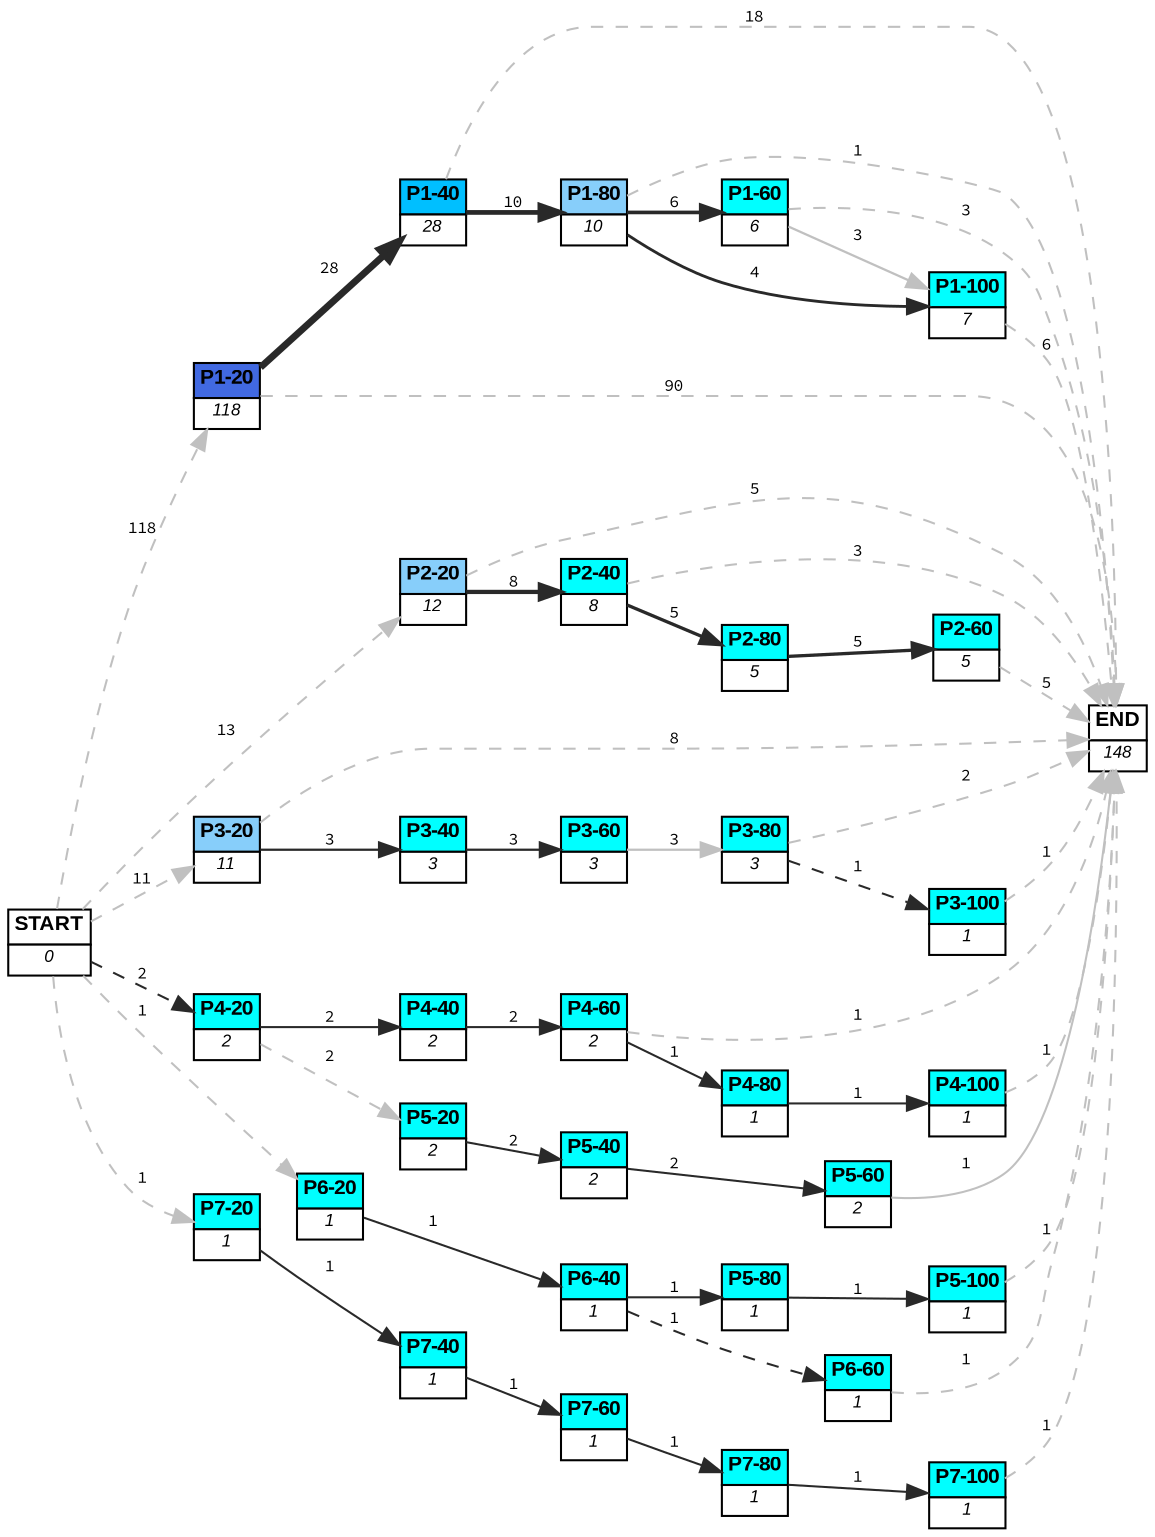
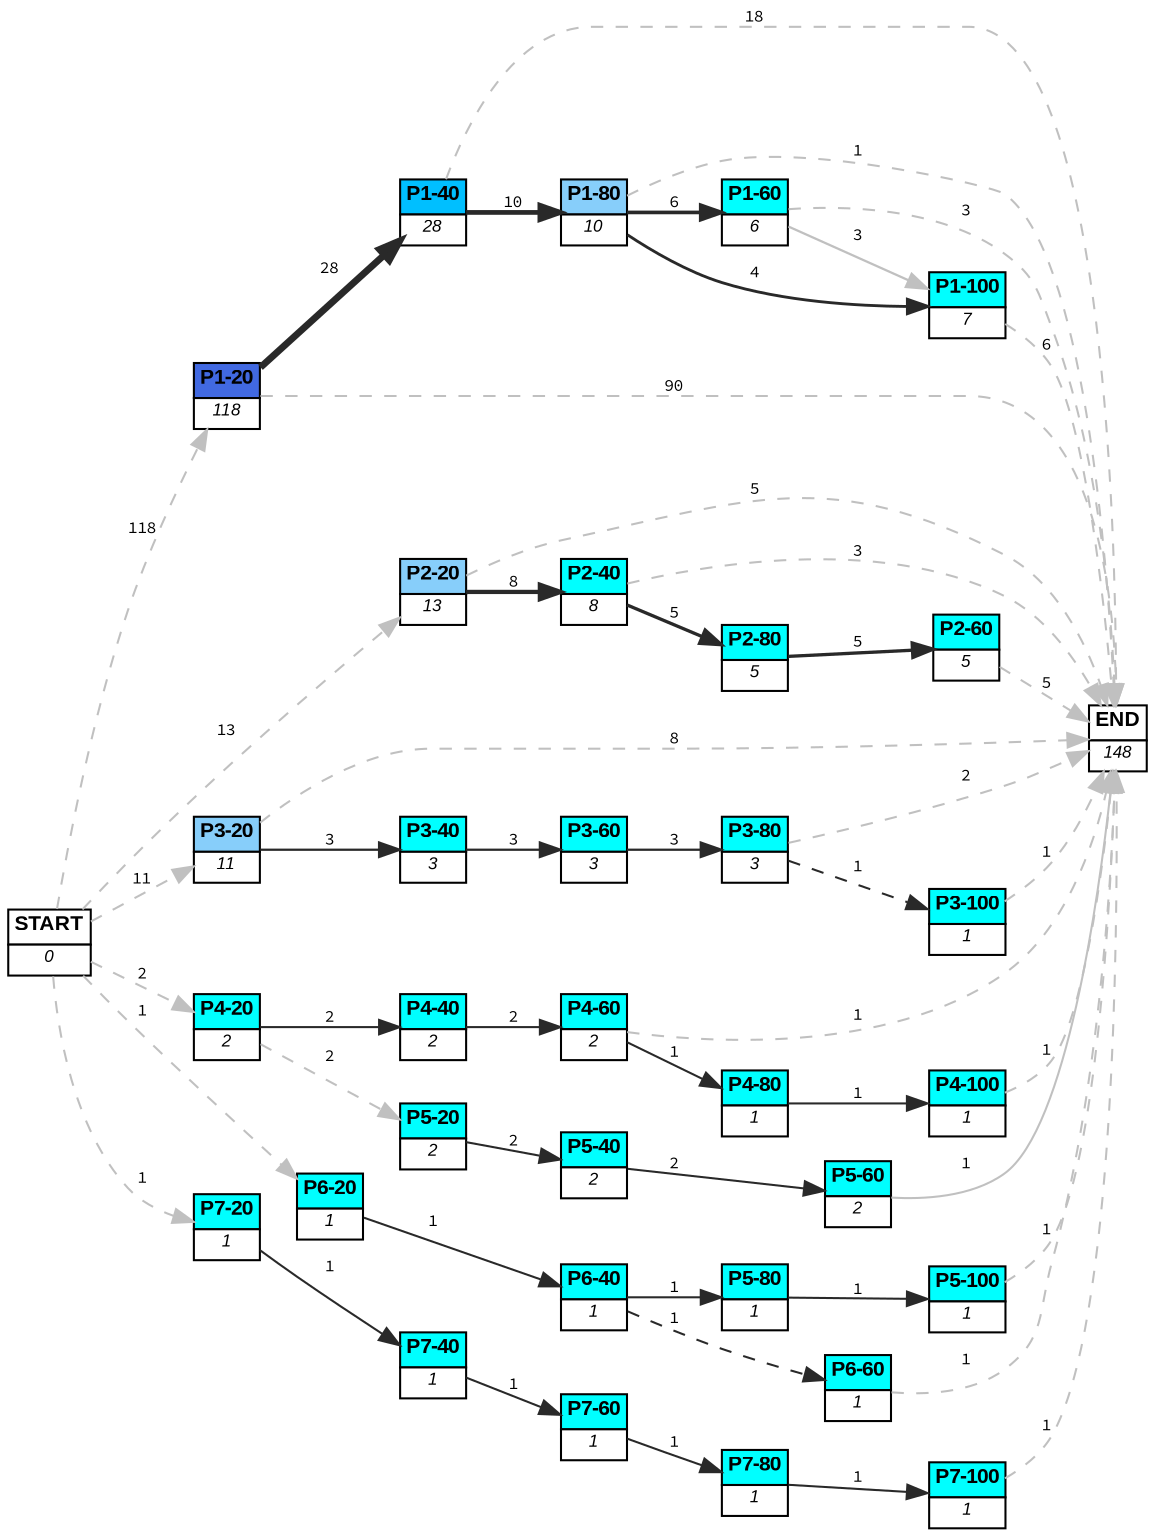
node "P2-20": text "12" -> "13"
edge "P3-60" -> "P3-80": color grey -> grey16
edge "START" -> "P4-20": color grey16 -> grey
